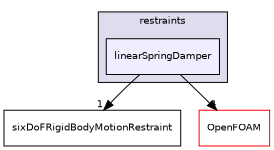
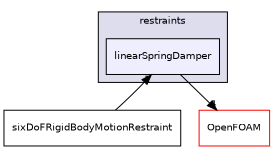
edge "linearSpringDamper" -> "sixDoFRigidBodyMotionRestraint": reversed
